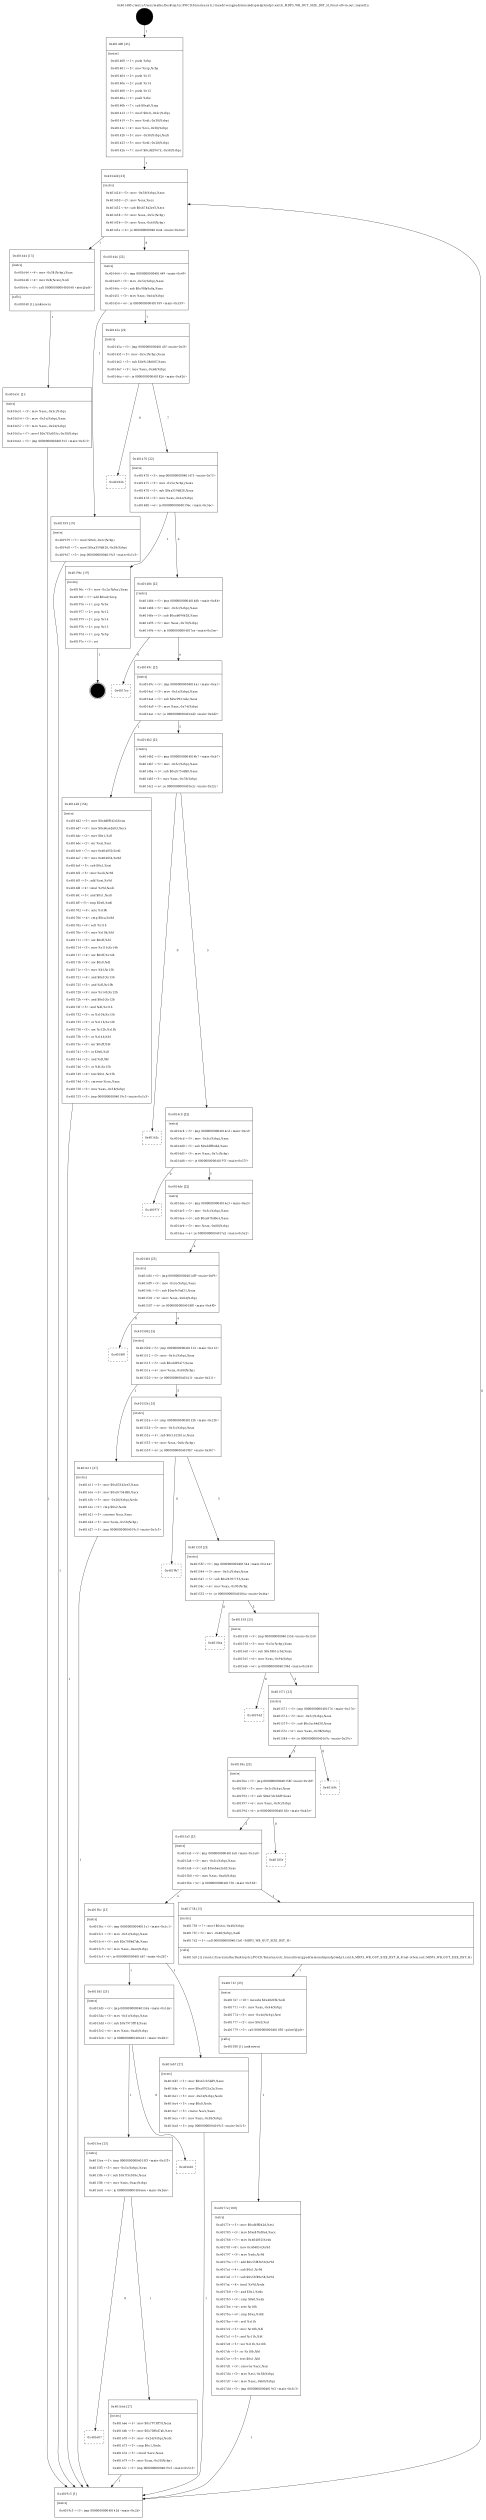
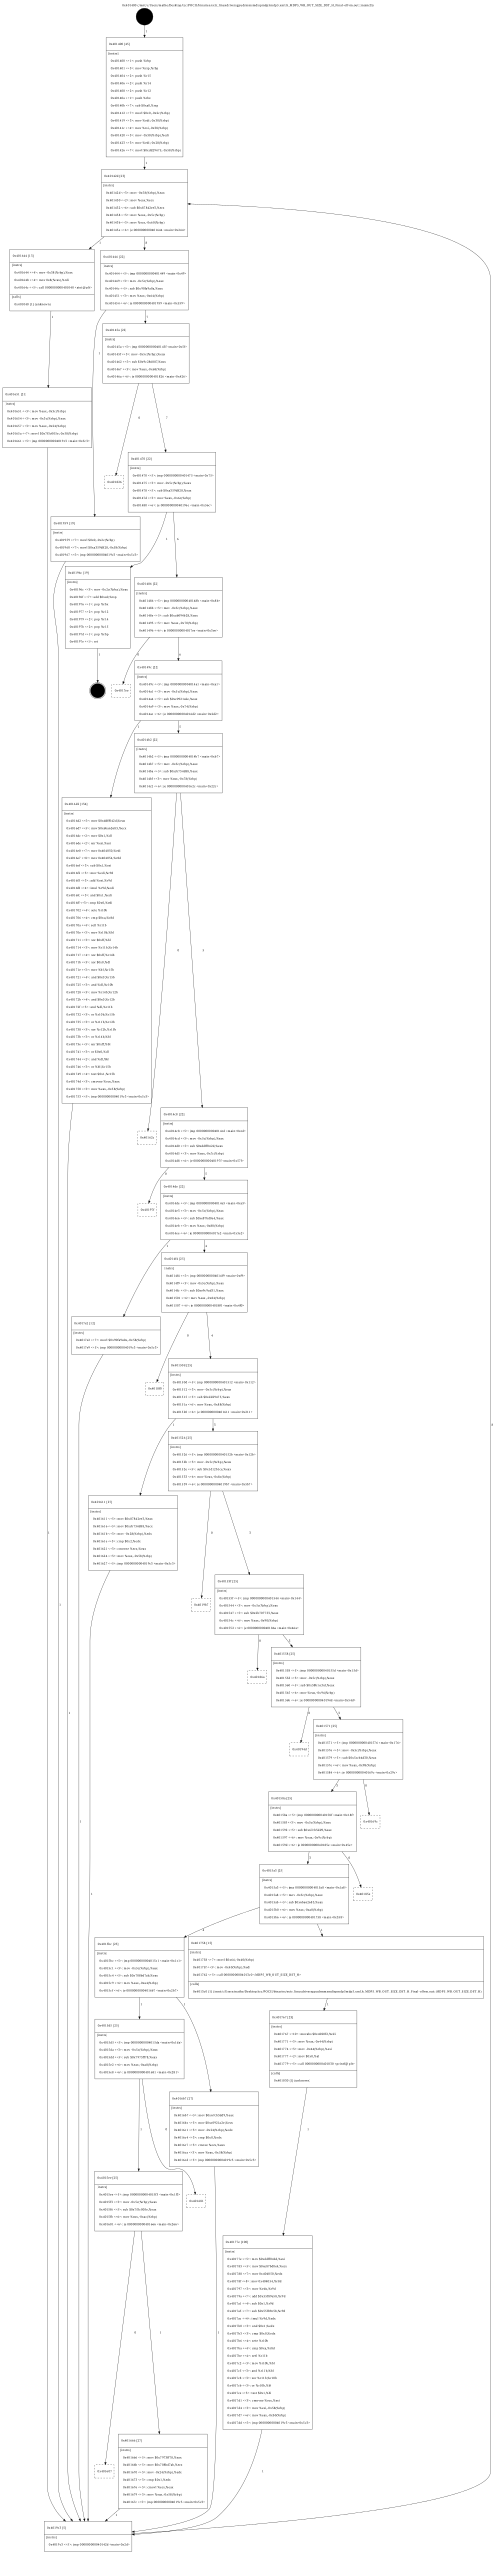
node "0x4017e2 [12]": added
